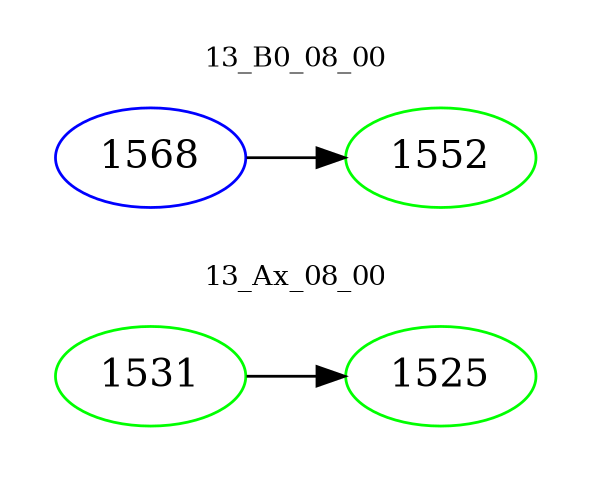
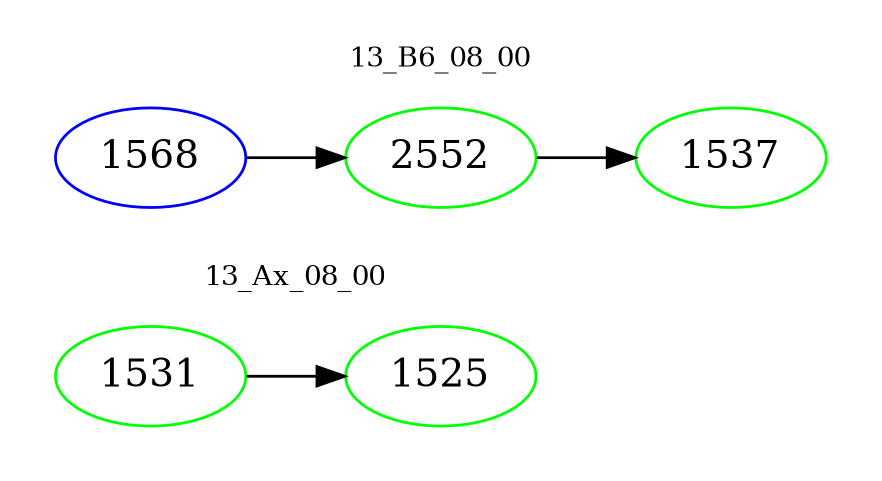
cluster "13_B0_08_00": label "13_B0_08_00" -> "13_B6_08_00"
node "1552": label "1552" -> "2552"
node "1537": added
